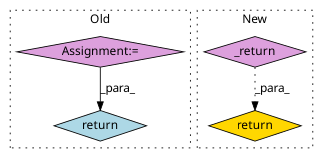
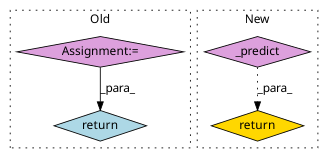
node "_return": label "_return" -> "_predict"
